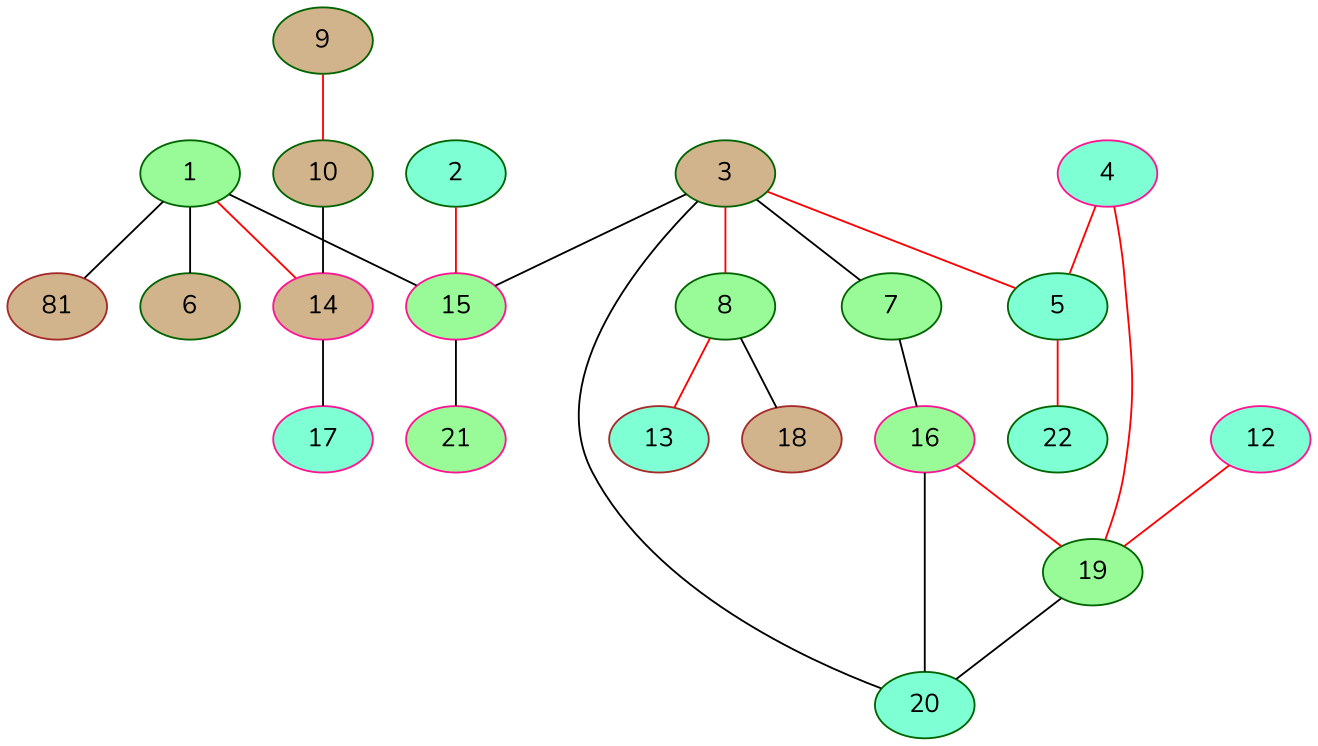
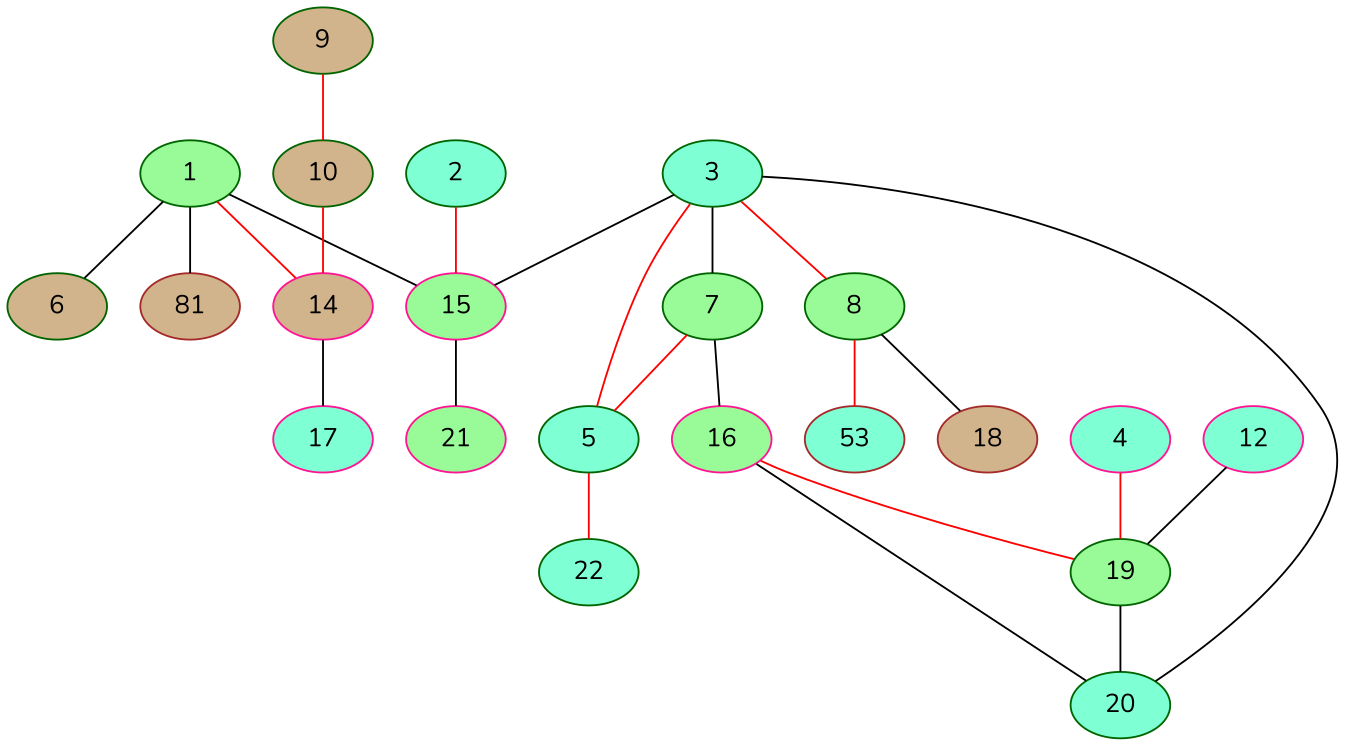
node "3": fillcolor tan -> aquamarine
edge "10" -- "14": color black -> red
edge "4" -- "5": now "7" -- "5"
node "13": label "13" -> "53"
edge "12" -- "19": color red -> black
